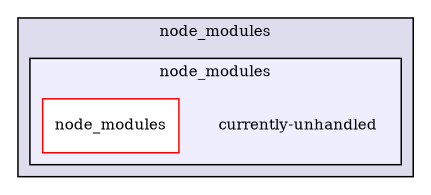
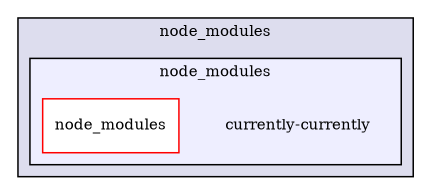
node "currently-unhandled": label "currently-unhandled" -> "currently-currently"
